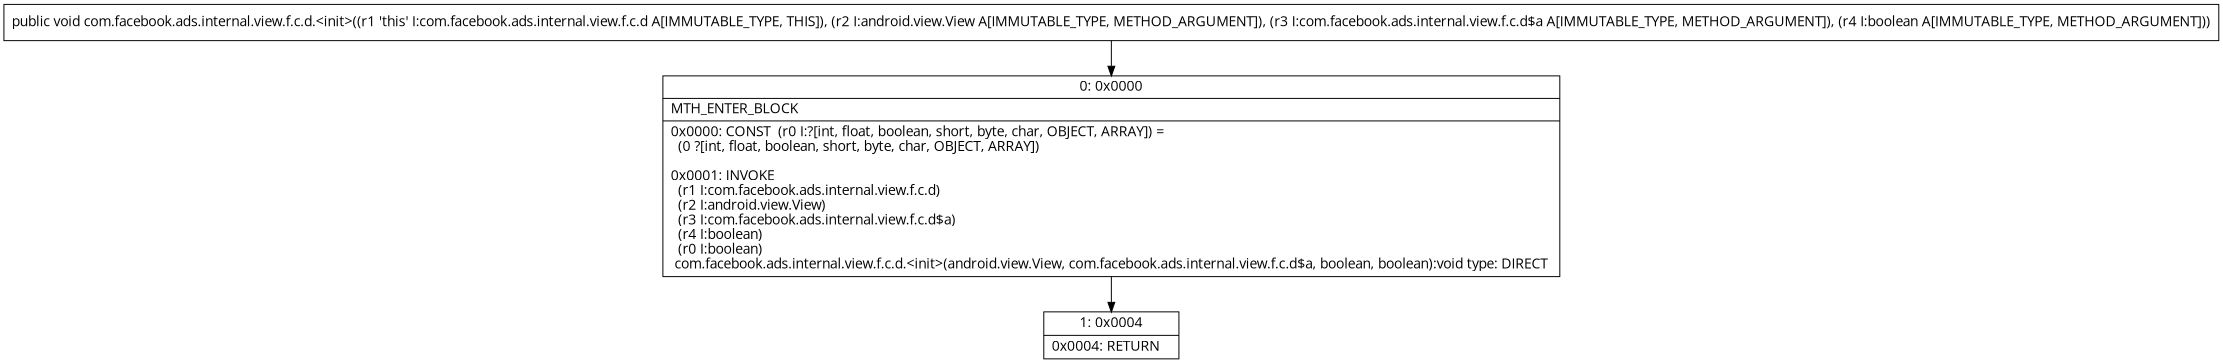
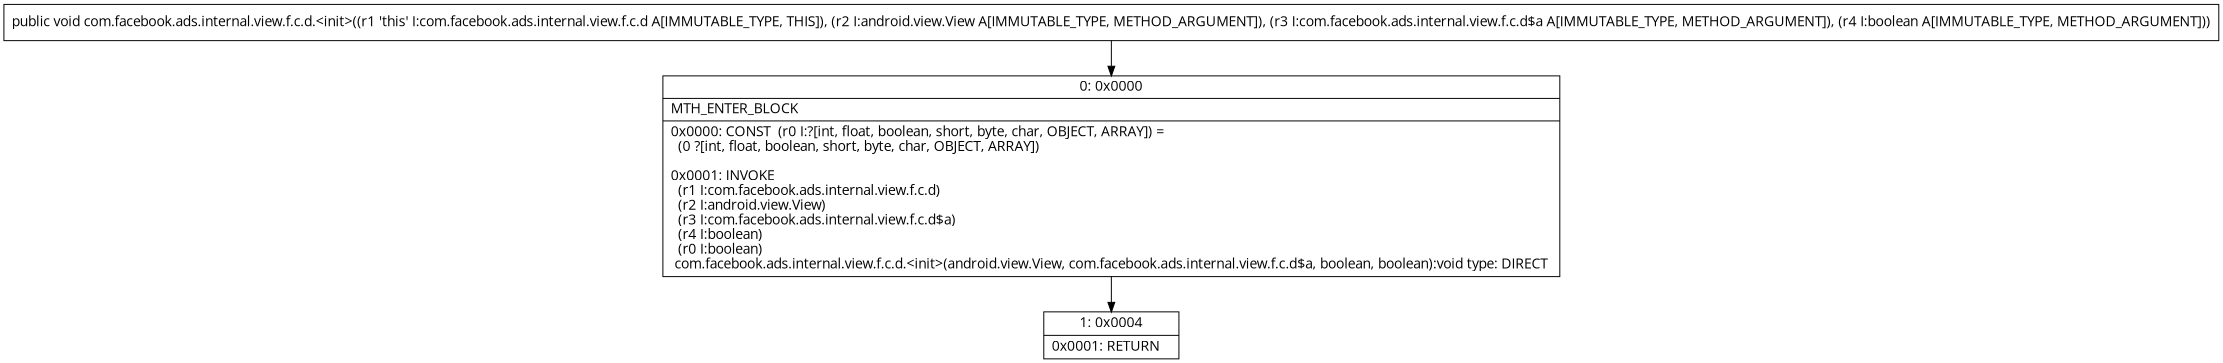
node "1: 0x0004": text "0x0004: RETURN" -> "0x0001: RETURN"
